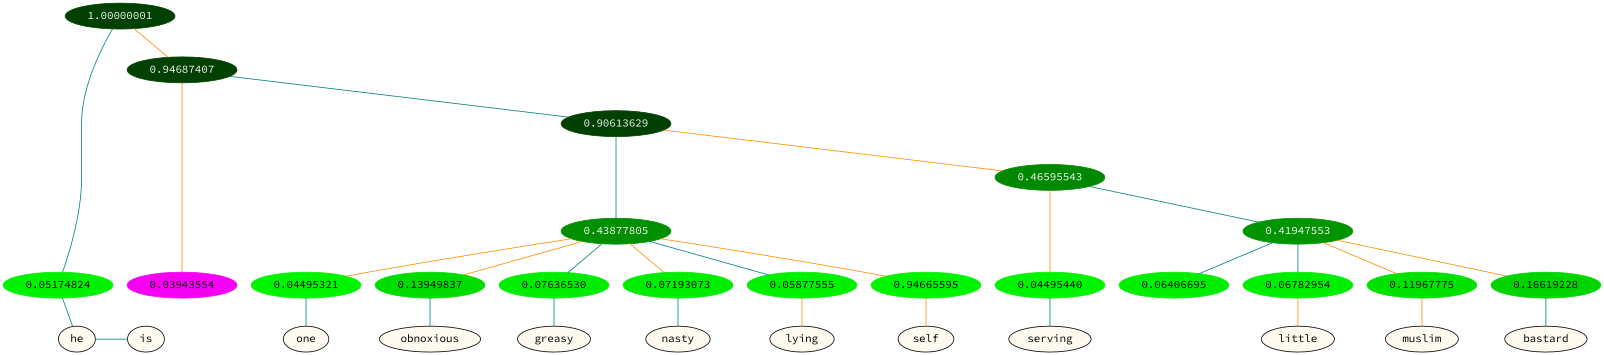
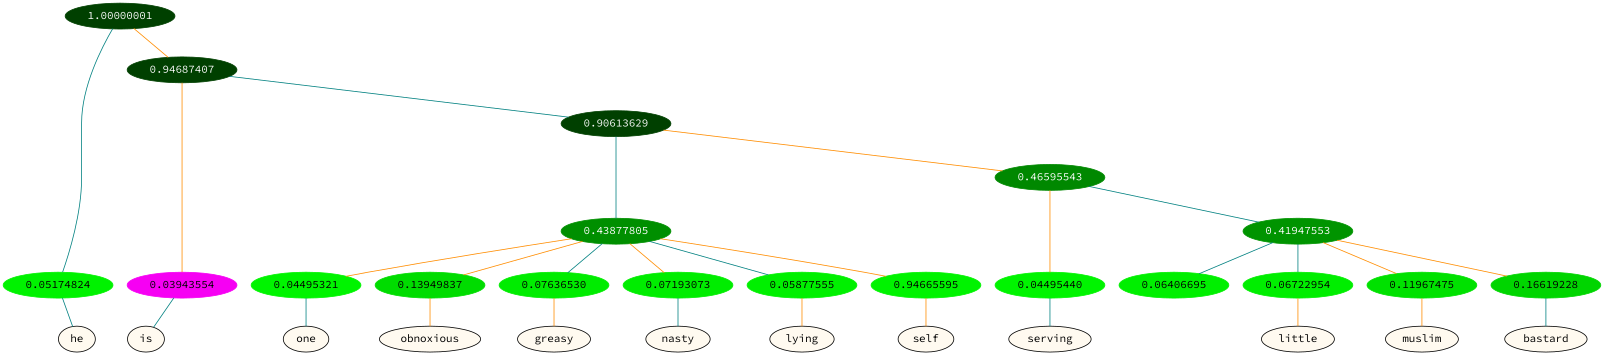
node "0.06782954": label "0.06782954" -> "0.06722954"
node "0.11967775": label "0.11967775" -> "0.11967475"
edge "0.13949837" -- "obnoxious": color teal -> darkorange
edge "0.07636530" -- "greasy": color teal -> darkorange
edge "he" -- "is": now "0.03943554" -- "is"
